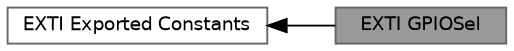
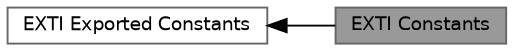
node "EXTI GPIOSel": label "EXTI GPIOSel" -> "EXTI Constants"
